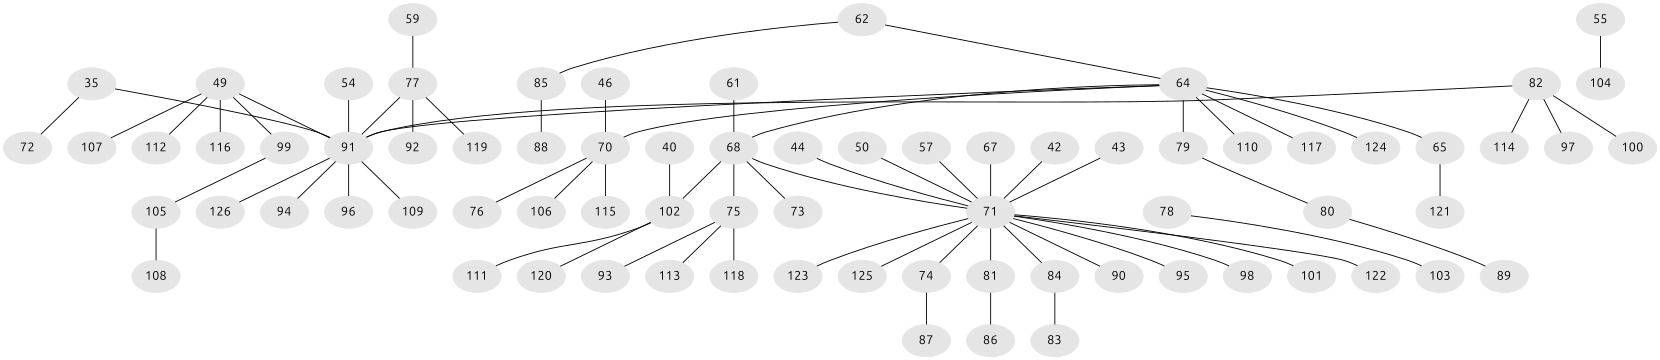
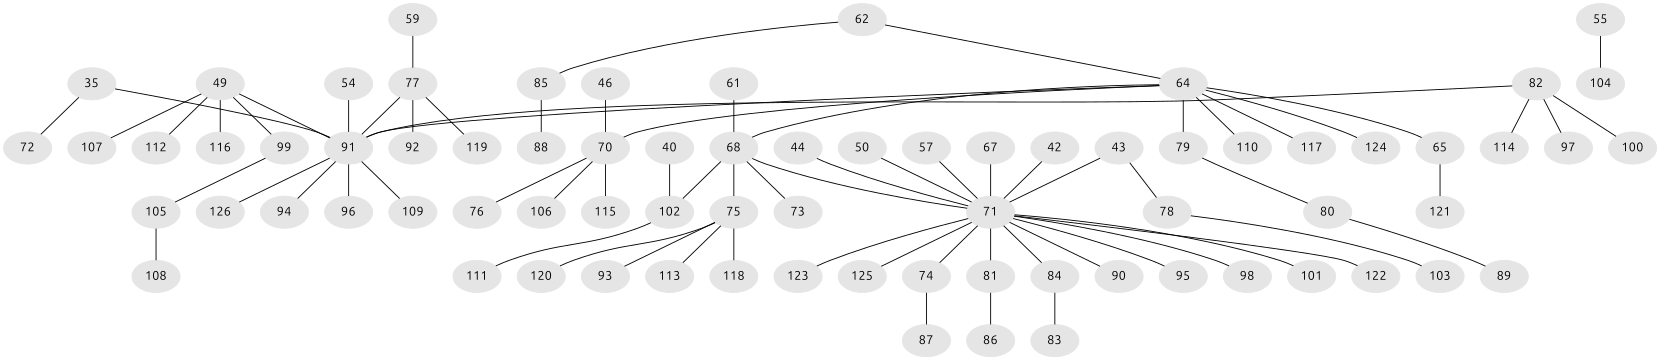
edge "43" -- "78": added
edge "102" -- "120": now "75" -- "120"
